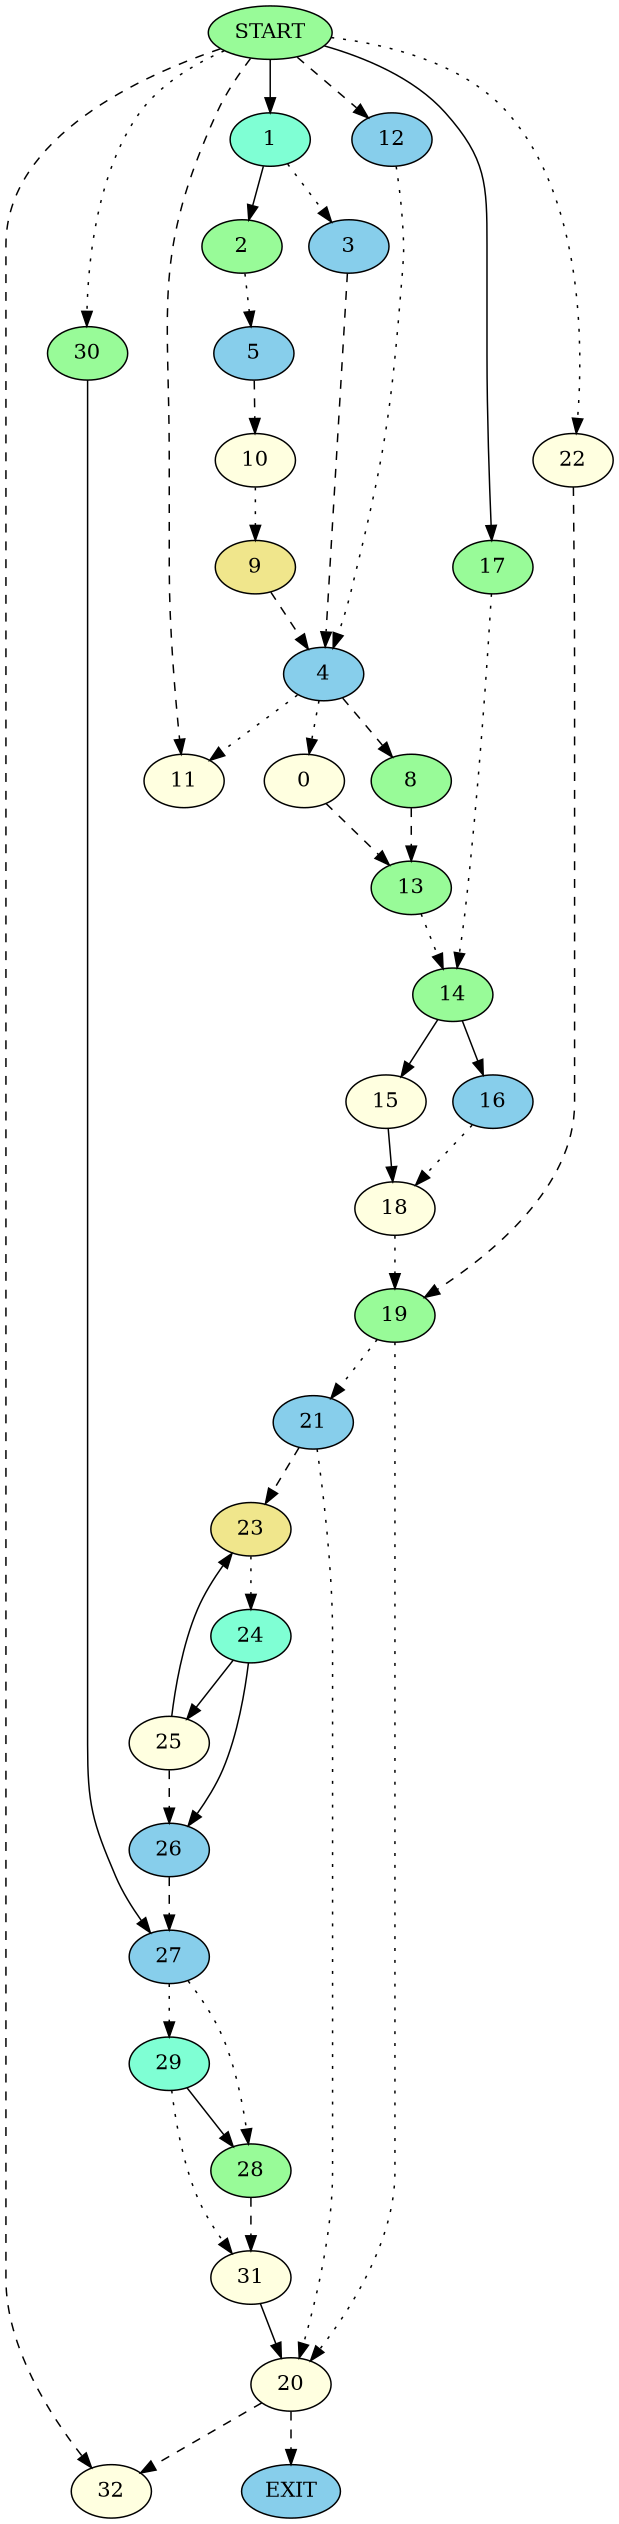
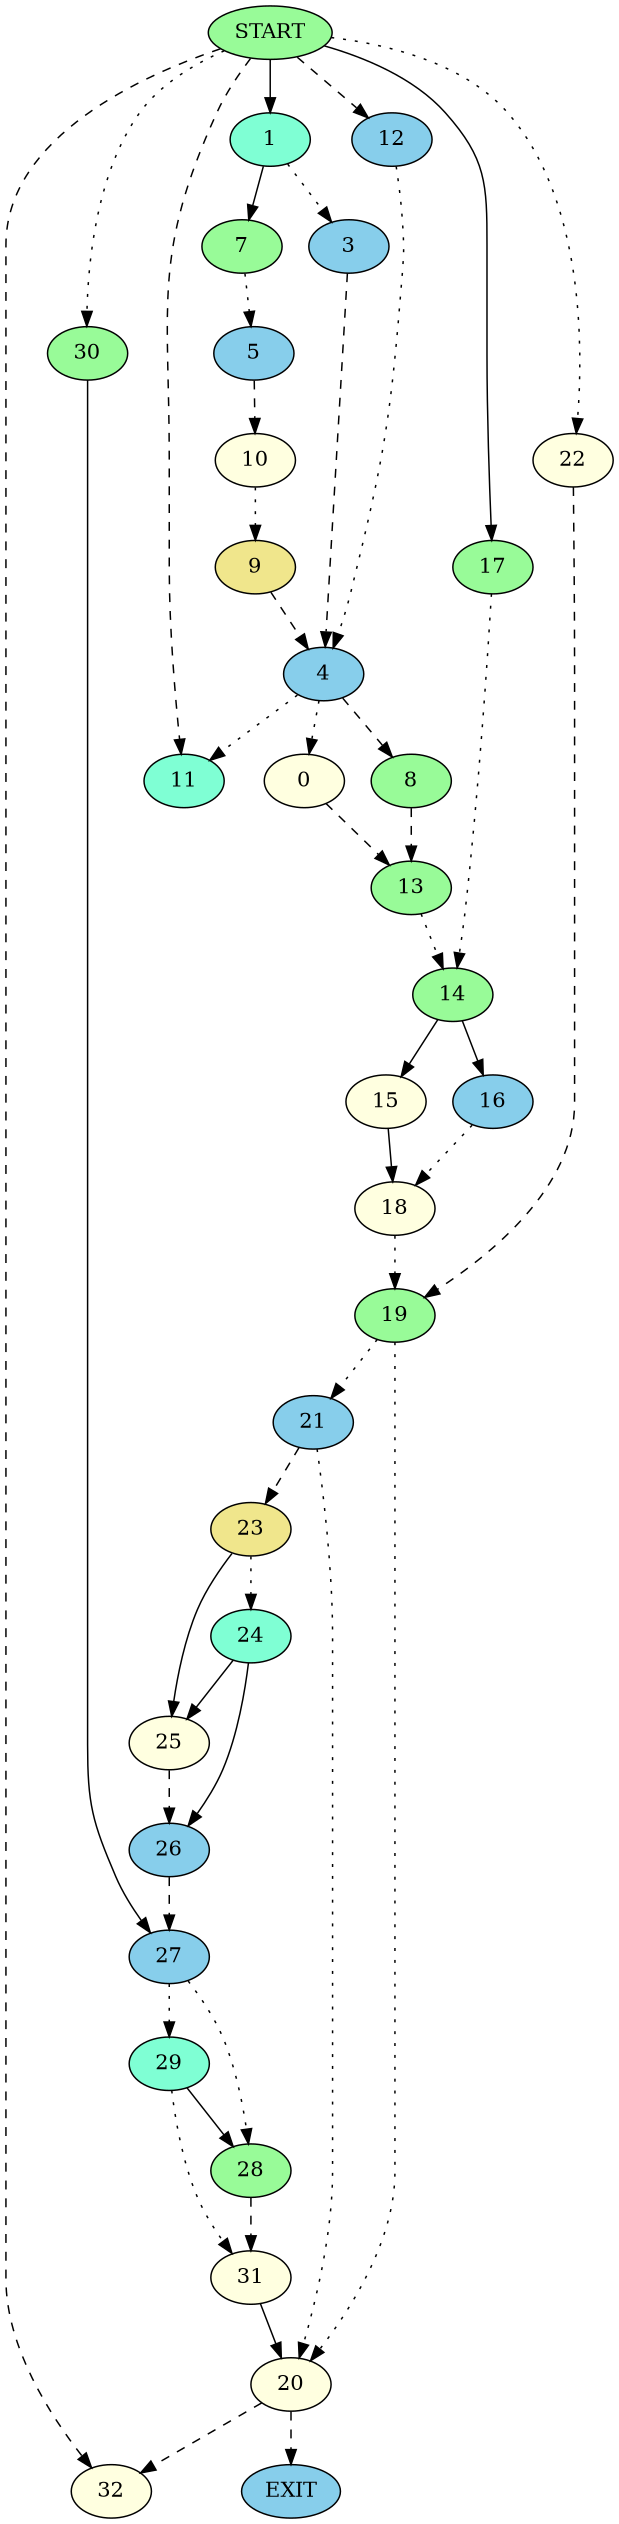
node "2": label "2" -> "7"
node "11": fillcolor lightyellow -> aquamarine
edge "25" -> "23": reversed
